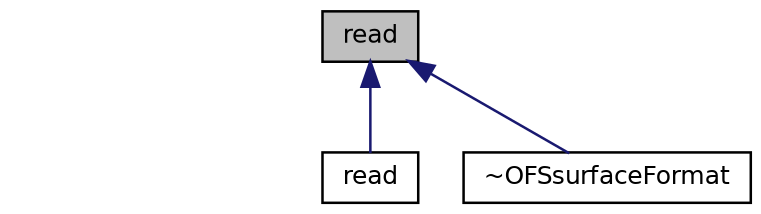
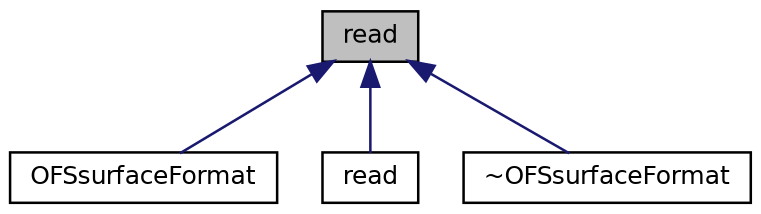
node "OFSsurfaceFormat": added
